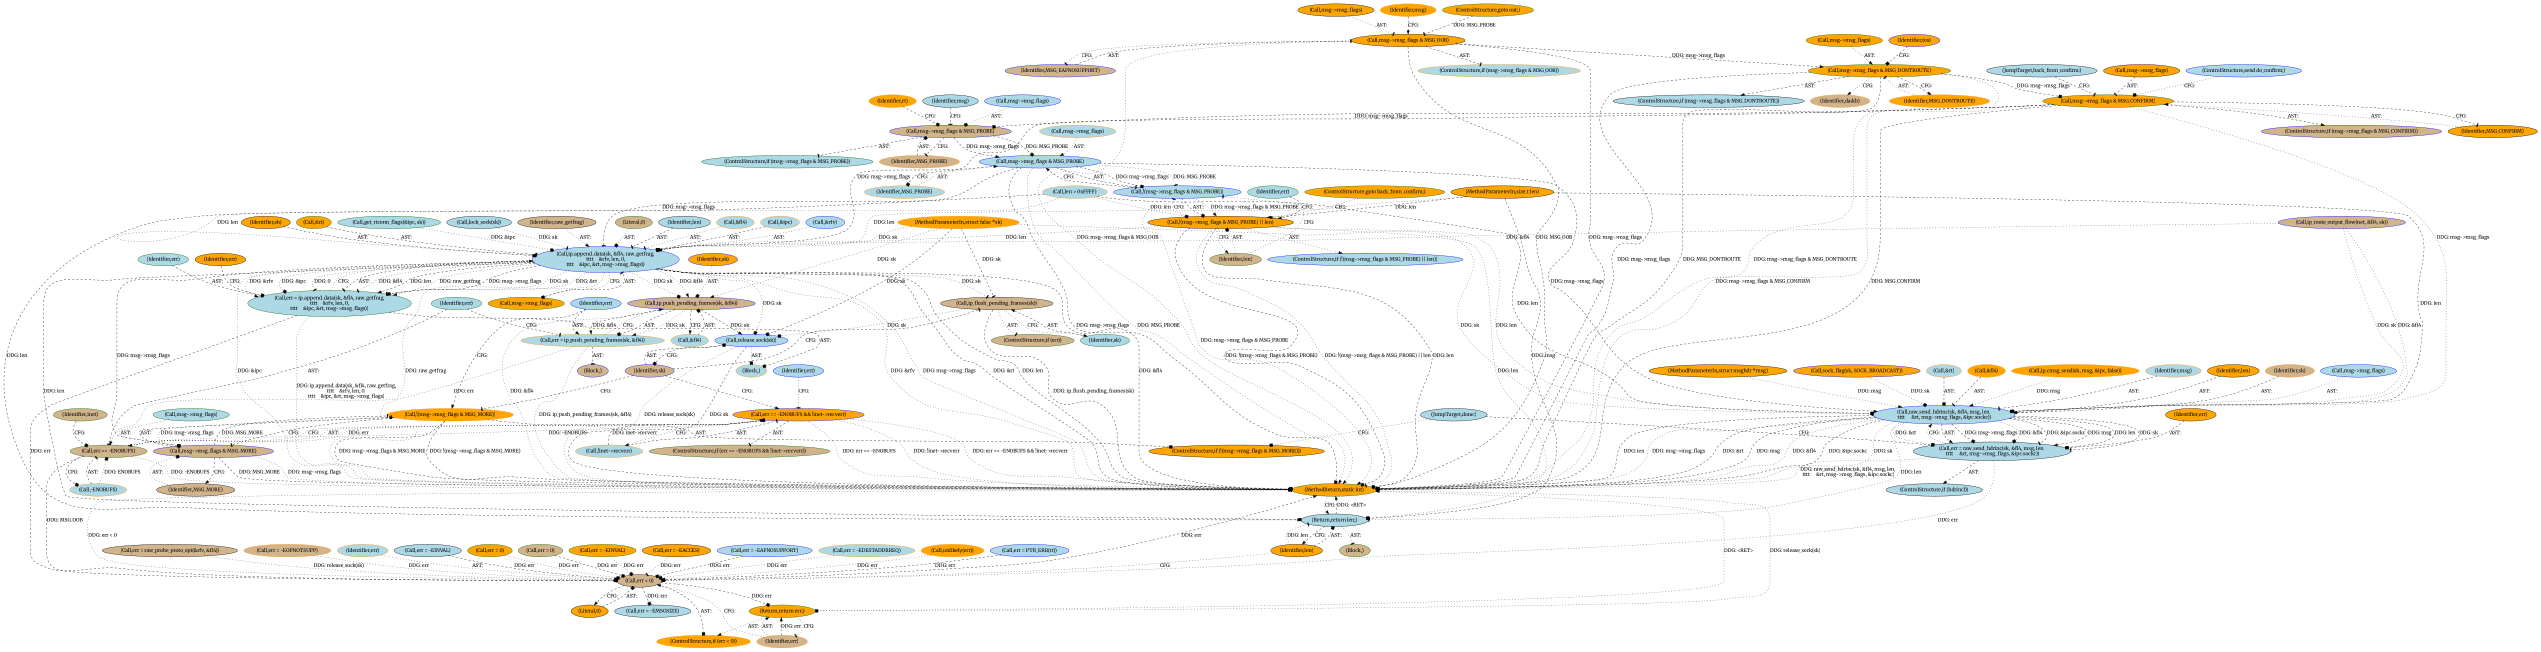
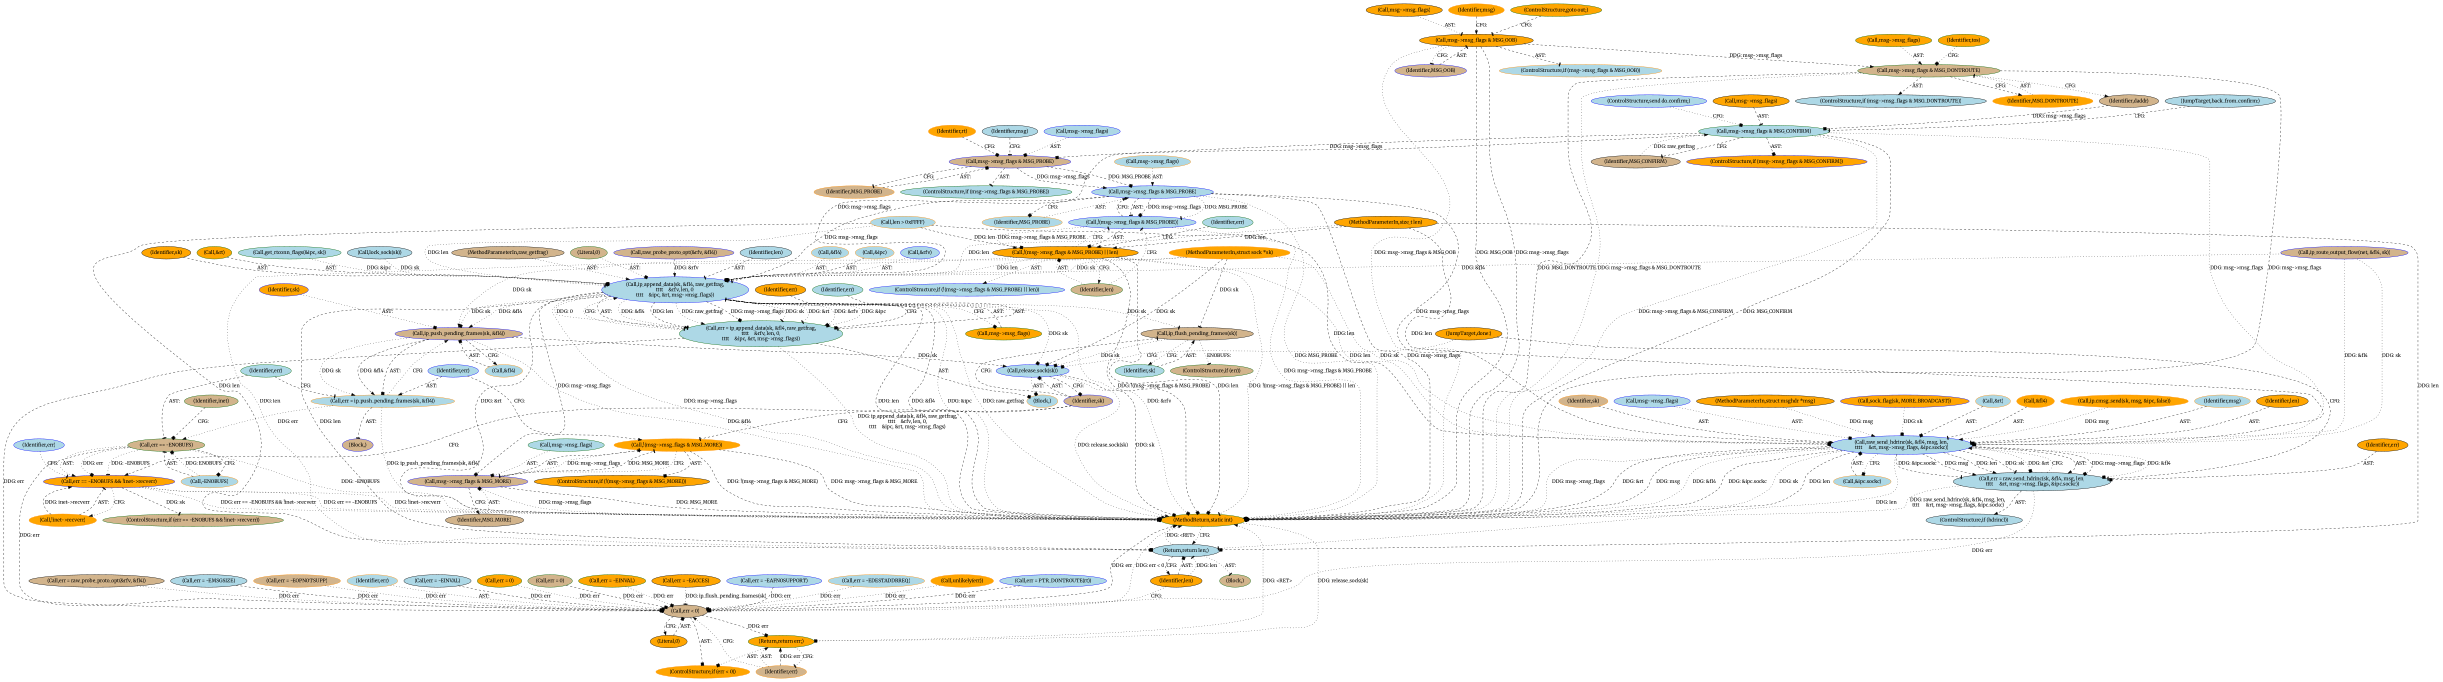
edge "(ControlStructure,goto out;)" -> "(Call,msg->msg_flags & MSG_OOB)": label "DDG: MSG_PROBE" -> "CFG: "
node "(Identifier,tos)": color blue -> darkgreen
edge "(Identifier,tos)" -> "(Call,msg->msg_flags & MSG_DONTROUTE)": style dashed -> dotted
node "(Identifier,MSG_EAFNOSUPPORT)": label "(Identifier,MSG_EAFNOSUPPORT)" -> "(Identifier,MSG_OOB)"
node "(Call,msg->msg_flags & MSG_DONTROUTE)": fillcolor orange -> tan
edge "(Call,msg->msg_flags & MSG_DONTROUTE)" -> "(Call,msg->msg_flags & MSG_CONFIRM)": now "(Identifier,daddr)" -> "(Call,msg->msg_flags & MSG_CONFIRM)"
node "(Identifier,daddr)": color darkorange -> black
node "(Call,msg->msg_flags & MSG_CONFIRM)": fillcolor orange -> lightblue
edge "(Call,msg->msg_flags & MSG_CONFIRM)" -> "(ControlStructure,if (msg->msg_flags & MSG_CONFIRM))": arrowhead normal -> box
edge "(Identifier,MSG_CONFIRM)" -> "(Call,msg->msg_flags & MSG_CONFIRM)": label "AST: " -> "DDG: raw_getfrag"
node "(ControlStructure,if (msg->msg_flags & MSG_CONFIRM))": fillcolor tan -> orange
node "(Identifier,MSG_CONFIRM)": fillcolor orange -> tan
node "(ControlStructure,goto back_from_confirm;)": removed
edge "(Call,len > 0xFFFF)" -> "(Call,!(msg->msg_flags & MSG_PROBE) || len)": style dotted -> dashed
node "(Identifier,raw_getfrag)": label "(Identifier,raw_getfrag)" -> "(MethodParameterIn,raw_getfrag)"
node "(MethodParameterIn,struct false *sk)": label "(MethodParameterIn,struct false *sk)" -> "(MethodParameterIn,struct sock *sk)"
node "(Call,raw_probe_proto_opt(&rfv, &fl4))": added
edge "(Call,ip_flush_pending_frames(sk))" -> "(ControlStructure,if (err))": label "AST: " -> "ENOBUFS: "
edge "(MethodParameterIn,size_t len)" -> "(Return,return len;)": label "DDG: msg" -> "DDG: len"
node "(Call,sock_flag(sk, SOCK_BROADCAST))": label "(Call,sock_flag(sk, SOCK_BROADCAST))" -> "(Call,sock_flag(sk, MORE_BROADCAST))"
node "(JumpTarget,done:)": fillcolor lightblue -> orange
edge "(Call,ip_flush_pending_frames(sk))" -> "(MethodReturn,static int)": removed, label "DDG: ip_flush_pending_frames(sk)"
edge "(Call,!(msg->msg_flags & MSG_MORE))" -> "(Call,msg->msg_flags & MSG_MORE)": style dashed -> dotted
edge "(Call,err == -ENOBUFS && !inet->recverr)" -> "(Call,err == -ENOBUFS)": removed, label "CFG:"
edge "(JumpTarget,done:)" -> "(ControlStructure,if (!(msg->msg_flags & MSG_MORE)))": now "(JumpTarget,done:)" -> "(Call,release_sock(sk))"
edge "(Call,err == -ENOBUFS && !inet->recverr)" -> "(ControlStructure,if (err == -ENOBUFS && !inet->recverr))": label "AST: " -> "DDG: sk"
node "(Call,!inet->recverr)": fillcolor lightblue -> orange
node "(Call,&ipc.sockc)": added
edge "(Return,return len;)" -> "(MethodReturn,static int)": style dashed -> dotted
edge "(Call,err == -ENOBUFS)" -> "(Call,err < 0)": label "DDG: MSG_OOB" -> "DDG: err"
node "(Call,err = PTR_ERR(rt))": label "(Call,err = PTR_ERR(rt))" -> "(Call,err = PTR_DONTROUTE(rt))"
edge "(Call,err = raw_probe_proto_opt(&rfv, &fl4))" -> "(Call,err < 0)": label "DDG: release_sock(sk)" -> "DDG: err"
edge "(Call,err = -EACCES)" -> "(Call,err < 0)": label "DDG: err" -> "DDG: ip_flush_pending_frames(sk)"
edge "(Call,err = -EAFNOSUPPORT)" -> "(Call,err < 0)": arrowhead box -> tee
edge "(Call,err < 0)" -> "(Call,err = -EMSGSIZE)": reversed
edge "(Return,return err;)" -> "(ControlStructure,if (err < 0))": arrowhead normal -> box
